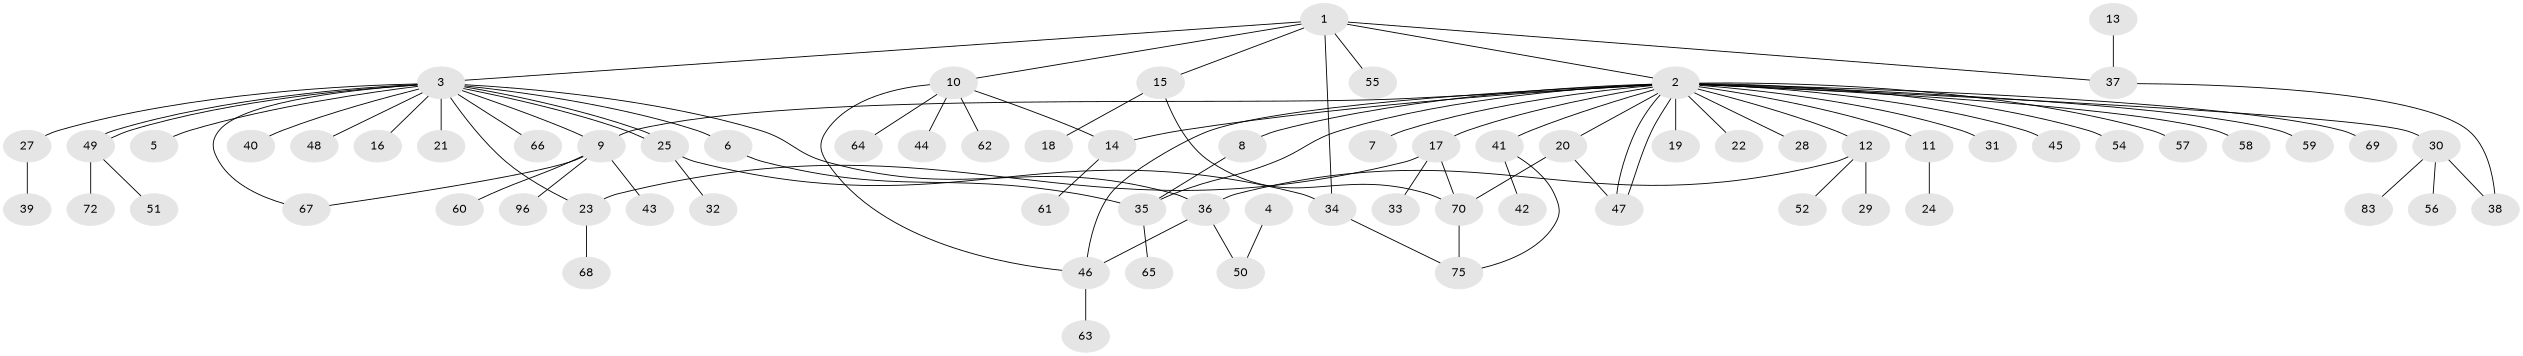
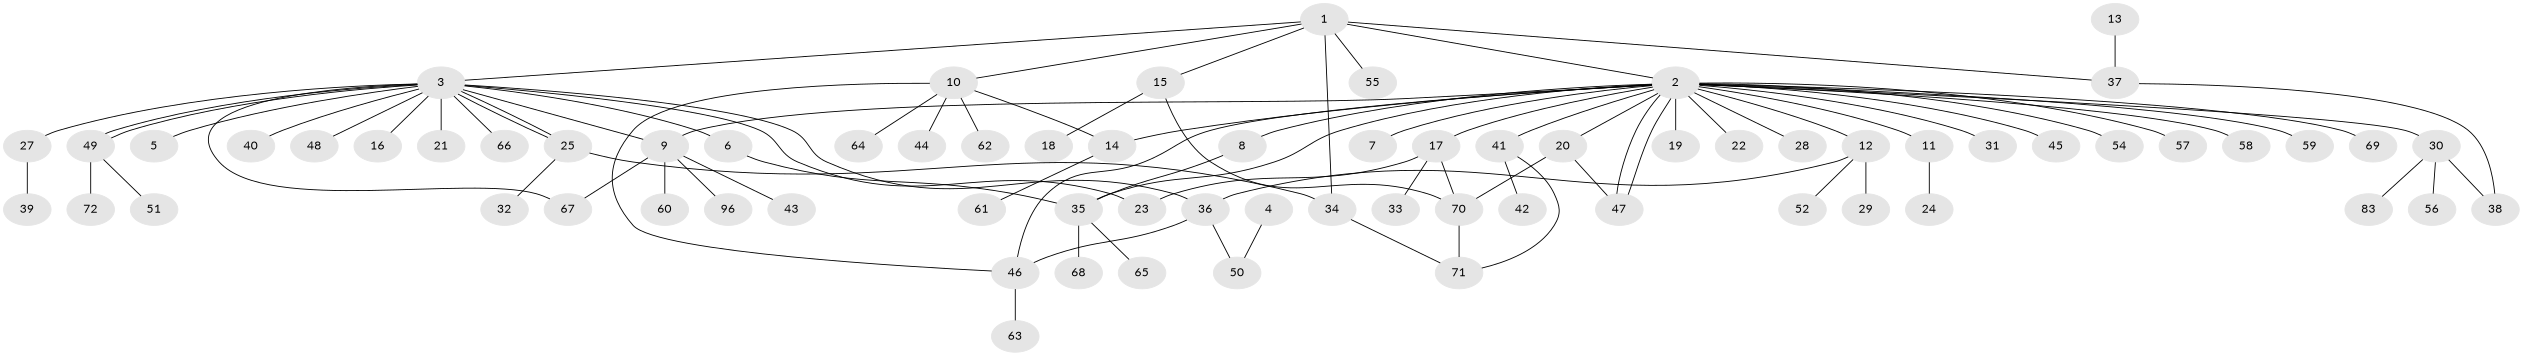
edge "23" -- "68": now "35" -- "68"
node "75": label "75" -> "71"
